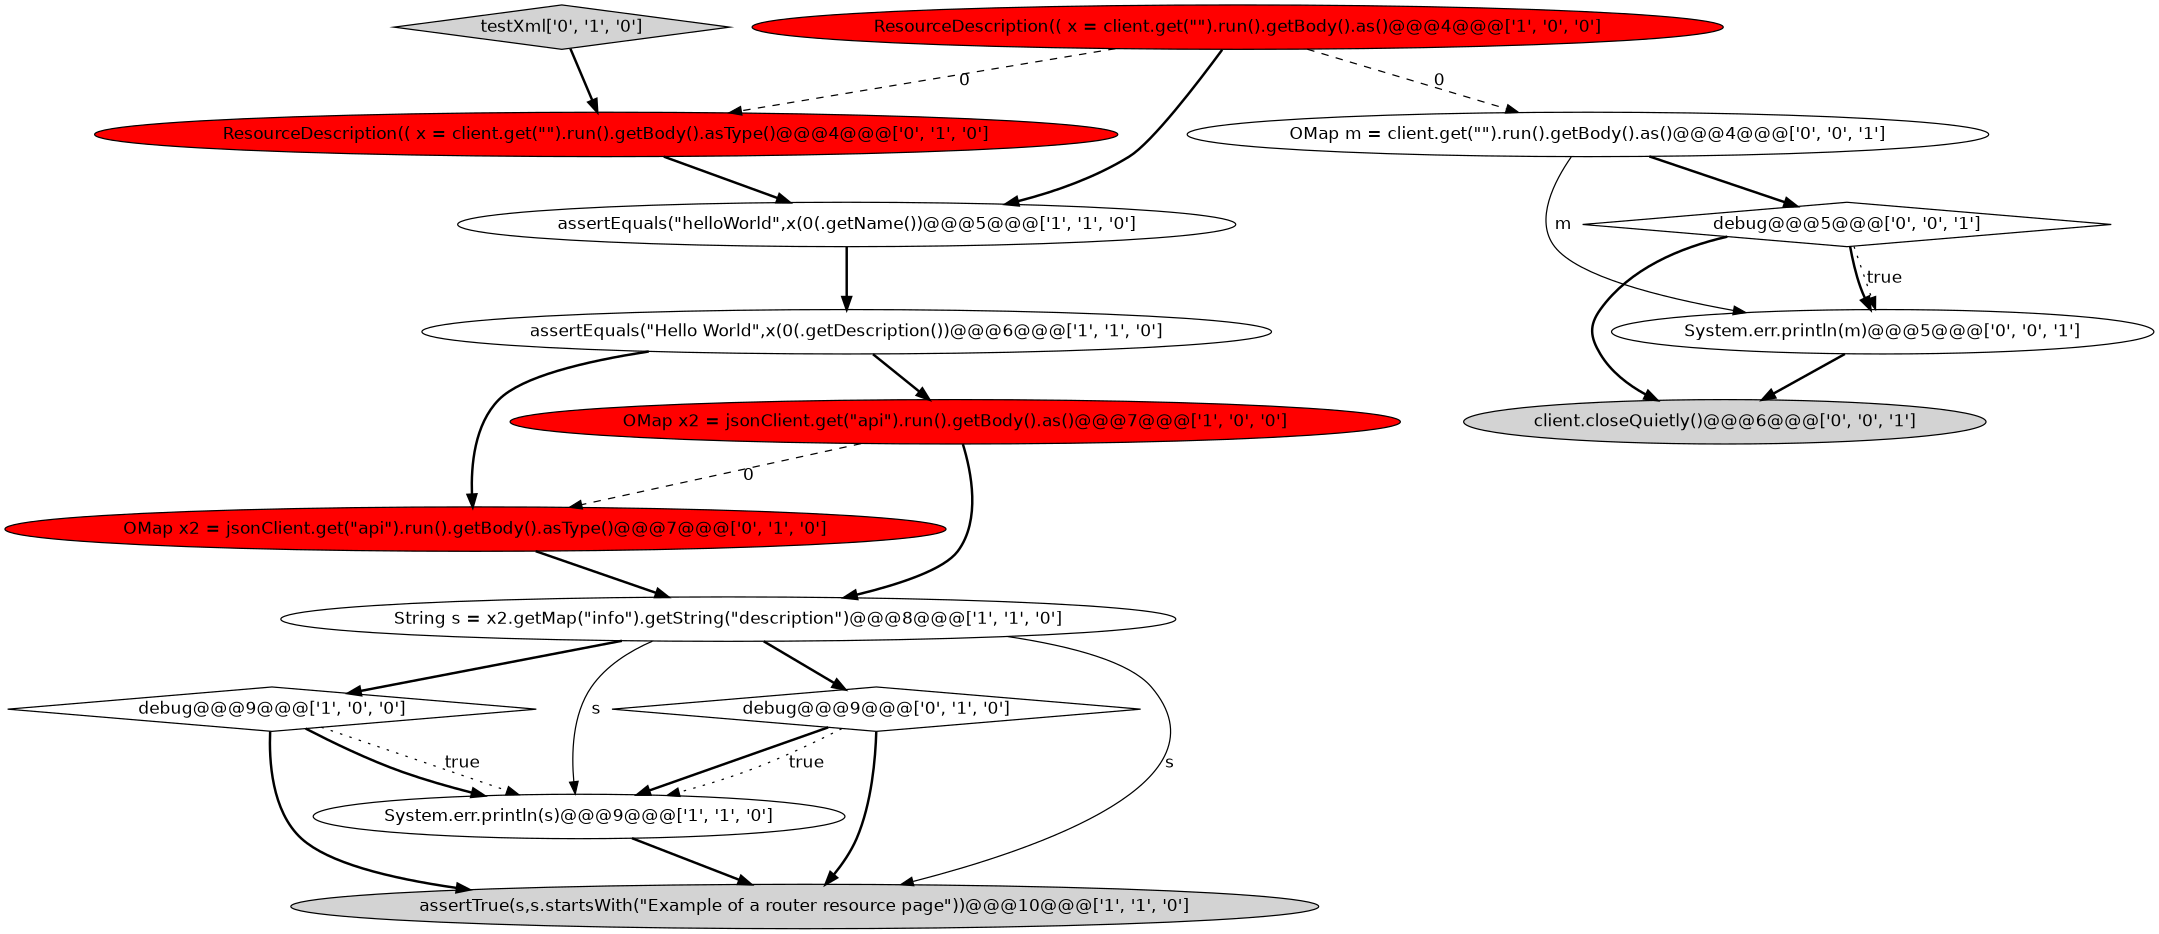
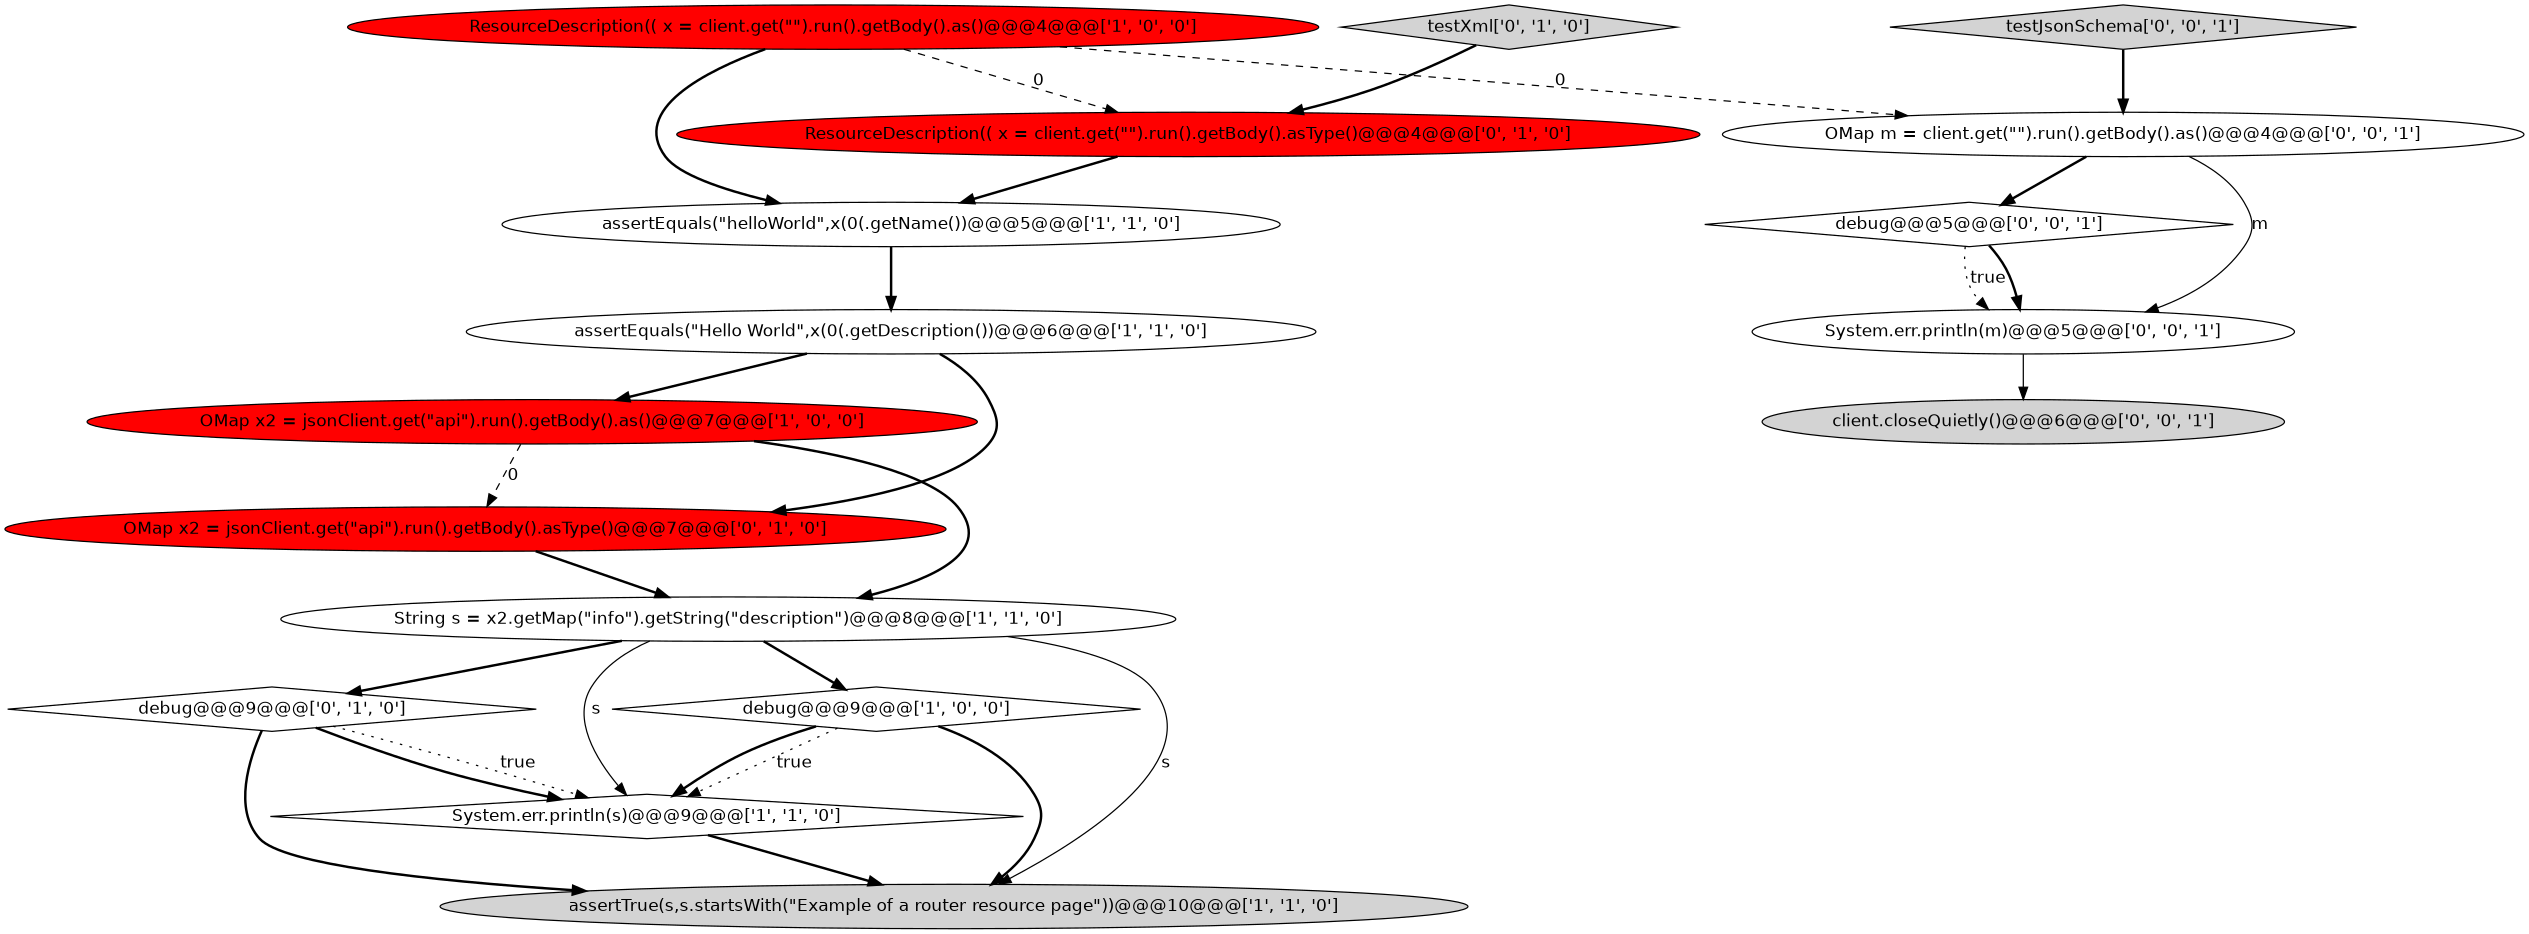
node "testJsonSchema['0', '0', '1']": added
edge "debug@@@5@@@['0', '0', '1']" -> "client.closeQuietly()@@@6@@@['0', '0', '1']": removed
edge "System.err.println(m)@@@5@@@['0', '0', '1']" -> "client.closeQuietly()@@@6@@@['0', '0', '1']": style bold -> solid
node "System.err.println(s)@@@9@@@['1', '1', '0']": shape ellipse -> diamond
